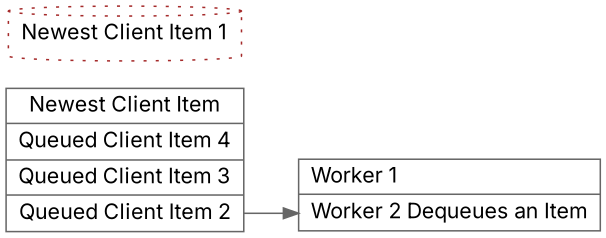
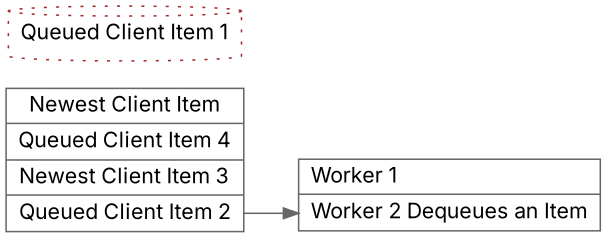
node "Newest Client Item 1": label "Newest Client Item 1" -> "Queued Client Item 1"
node "Newest Client Item": text "Queued Client Item 3" -> "Newest Client Item 3"
